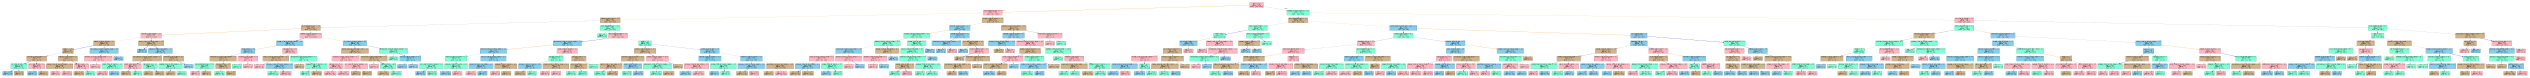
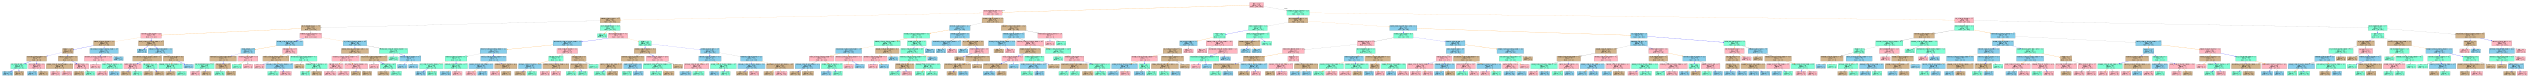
node "gini = 0.256 samples = 179 value = [27, 152]": fillcolor lightpink -> aquamarine
